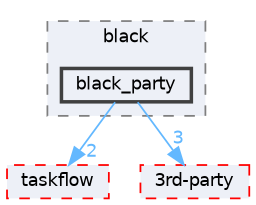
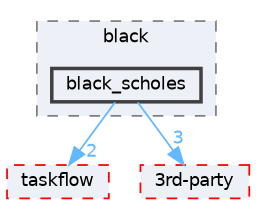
node "black_party": label "black_party" -> "black_scholes"
